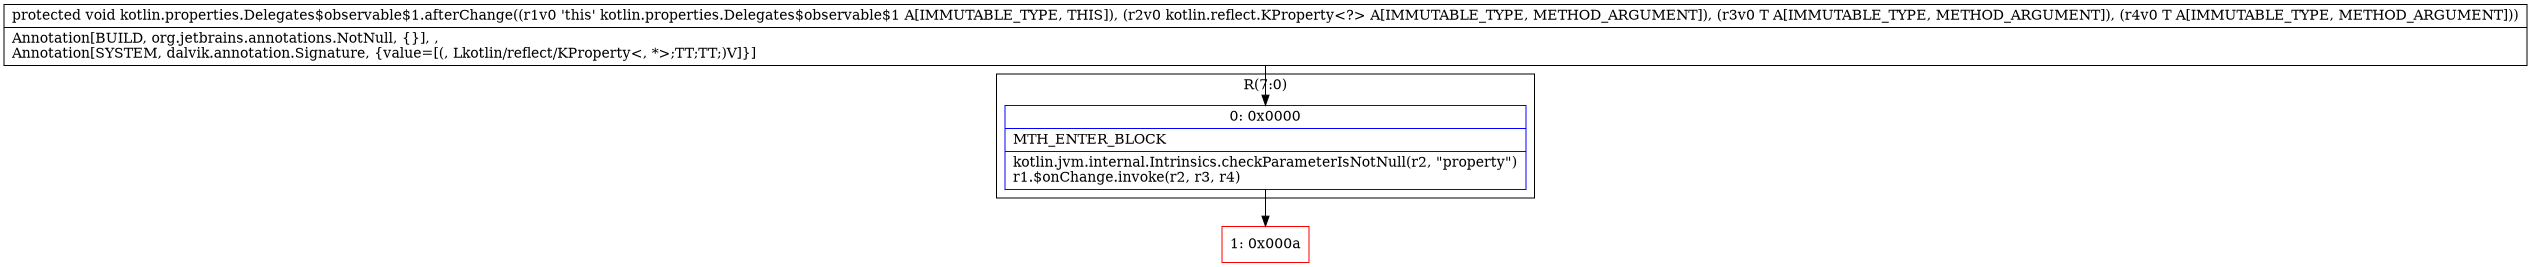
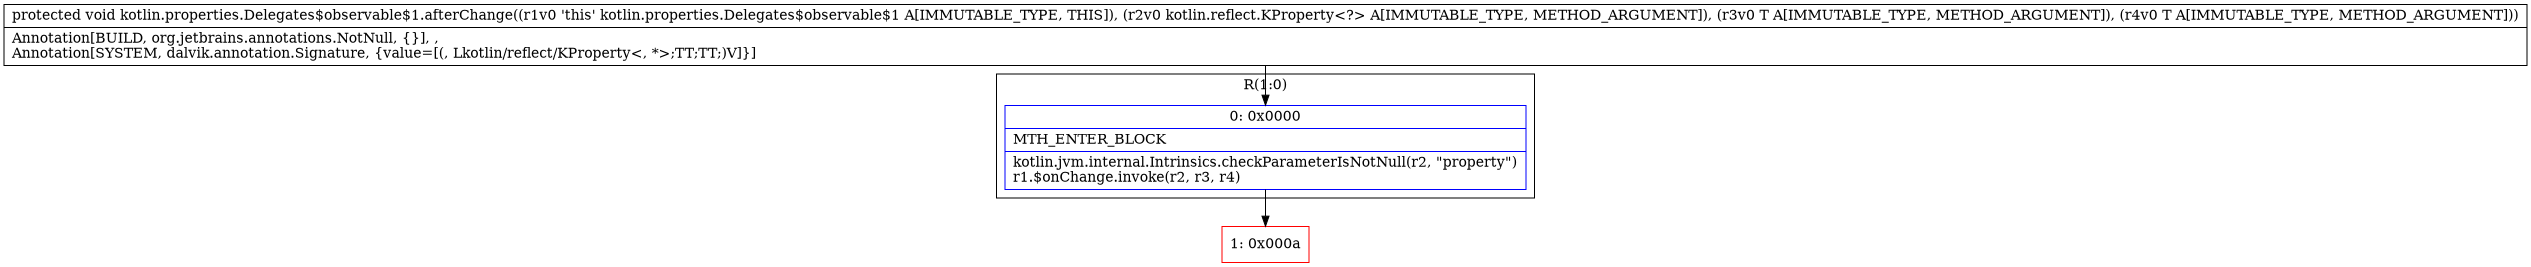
cluster "R(7:0)": label "R(7:0)" -> "R(1:0)"
